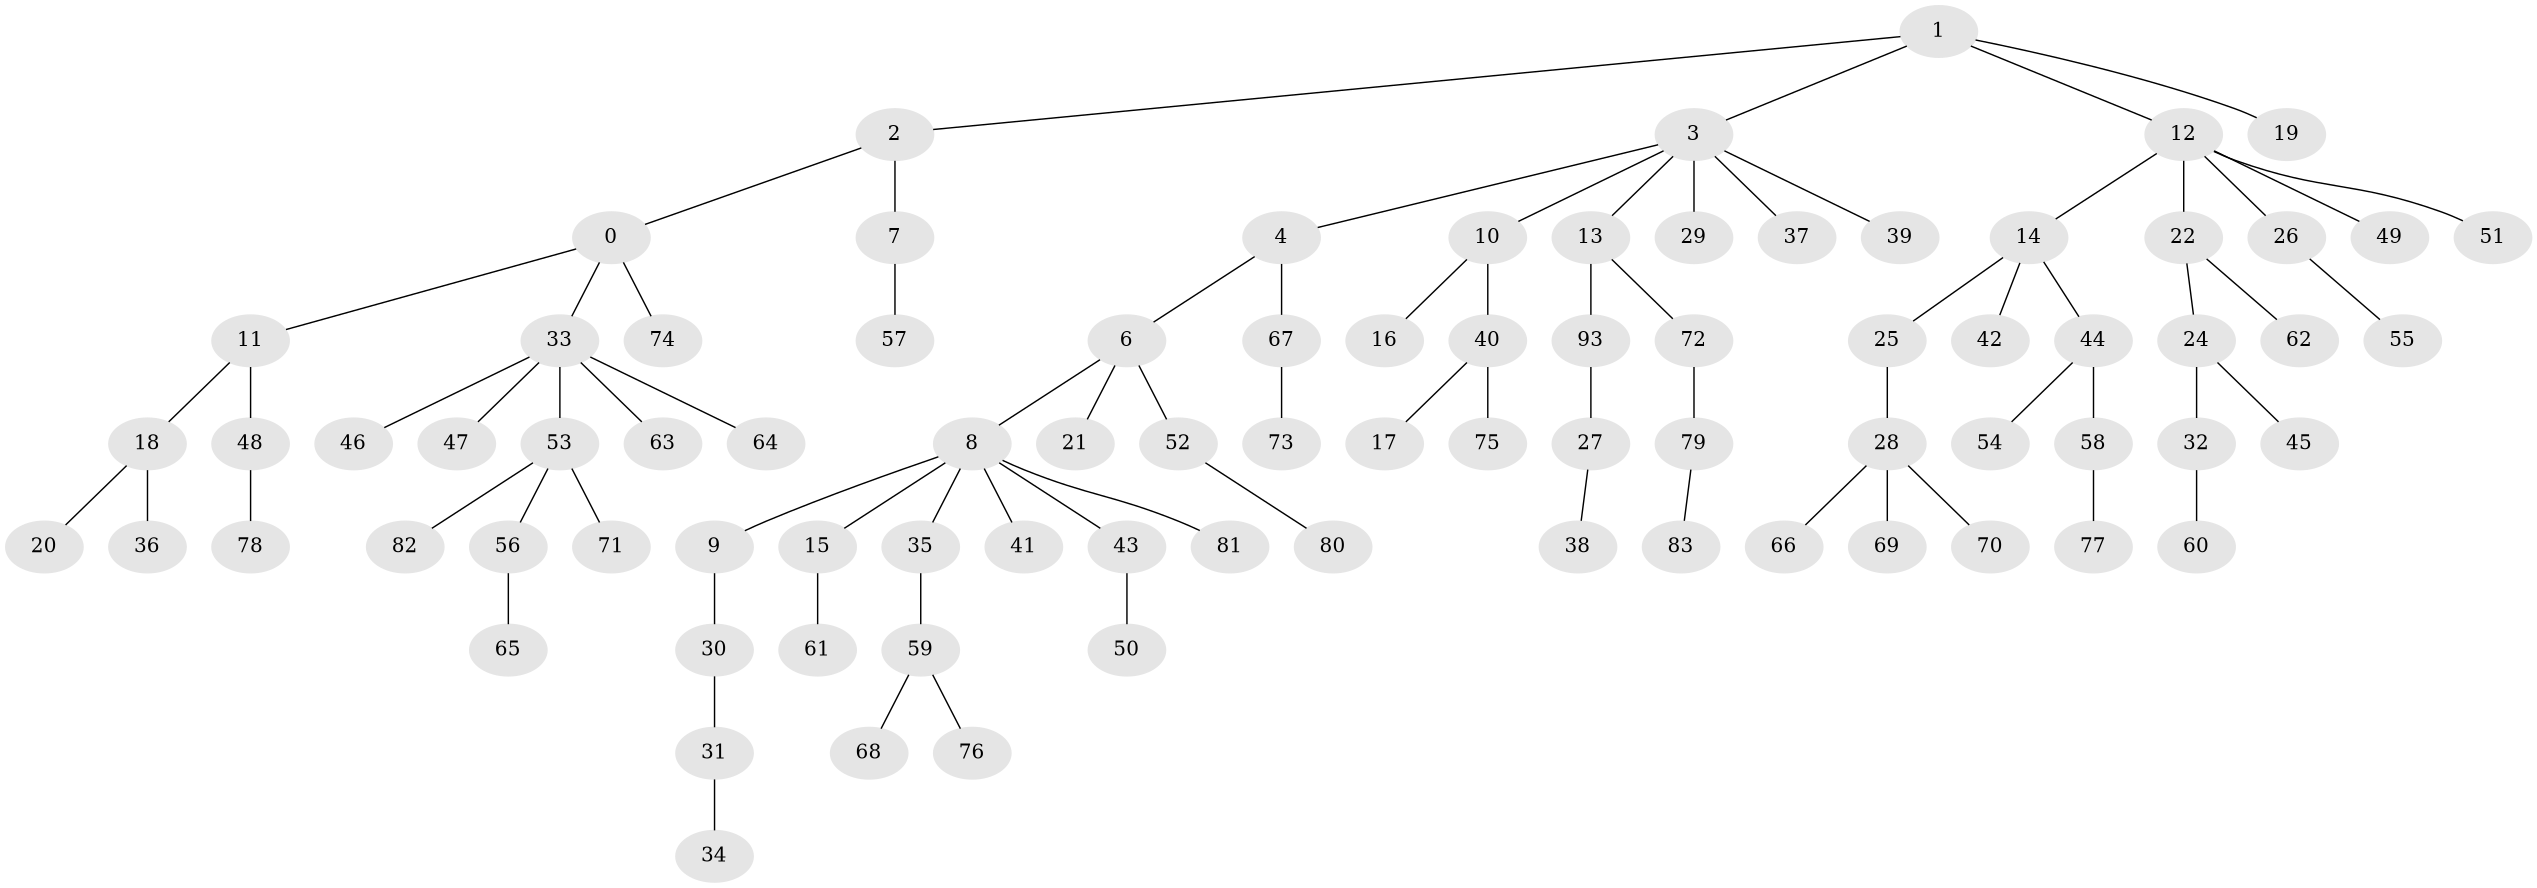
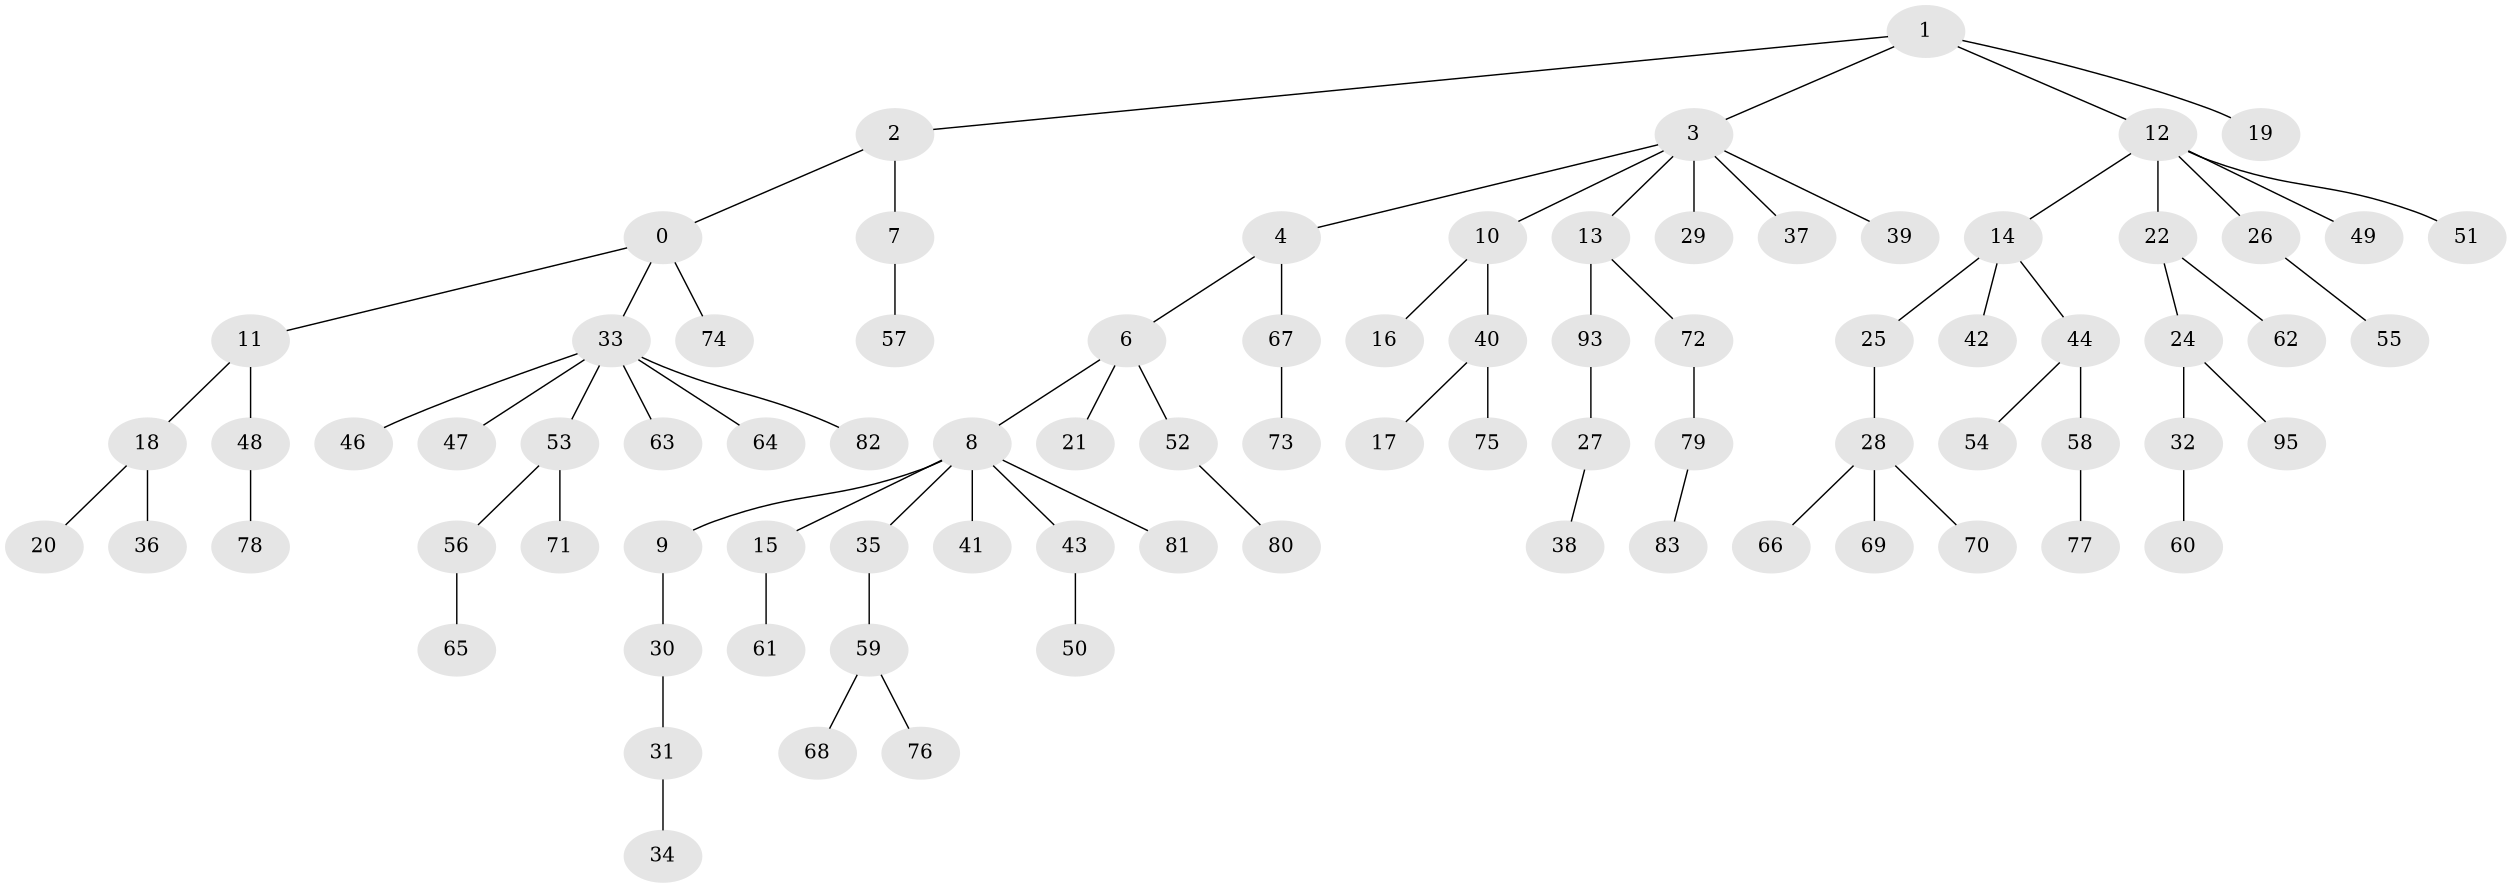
node "45": label "45" -> "95"
edge "53" -- "82": now "33" -- "82"
